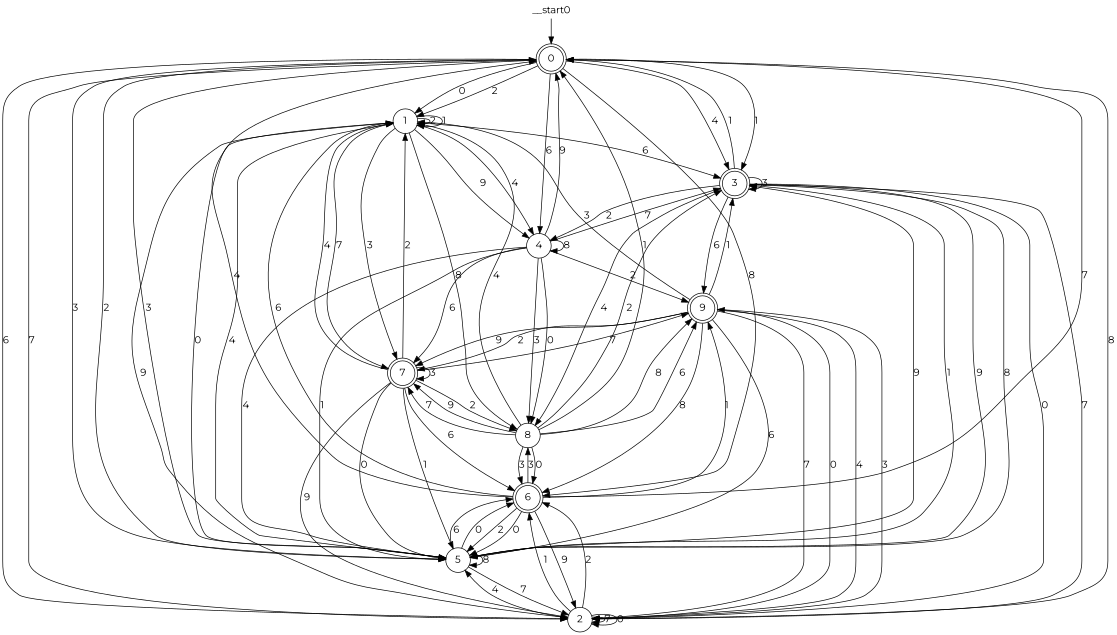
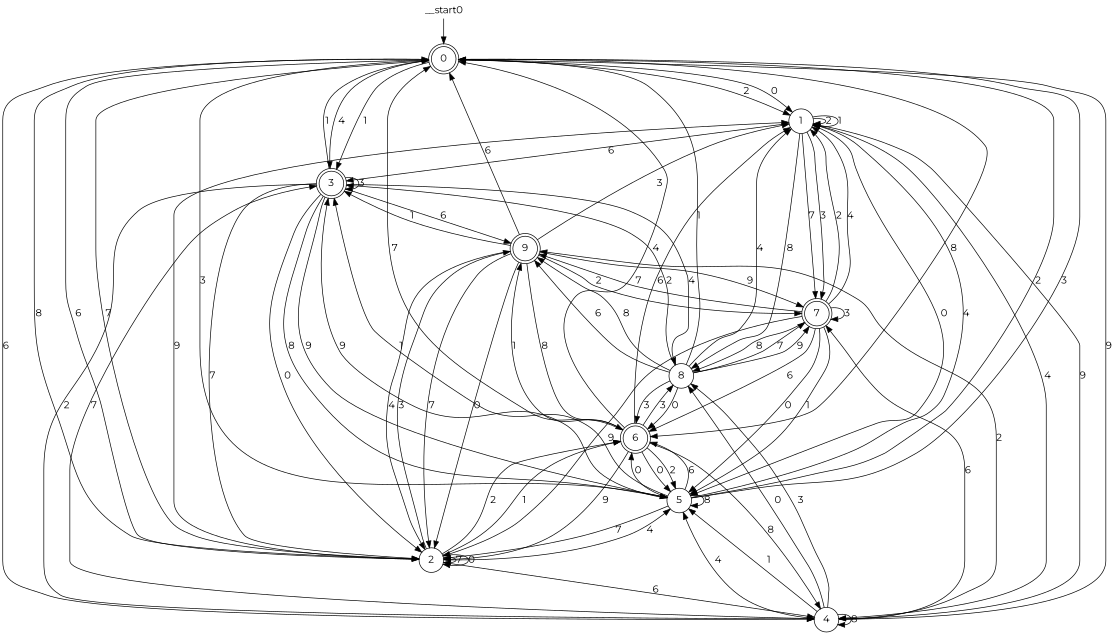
edge "7" -> "8": label "2" -> "8"
edge "9" -> "5": now "9" -> "0"
edge "6" -> "4": added, label "8"
edge "2" -> "4": added, label "6"
